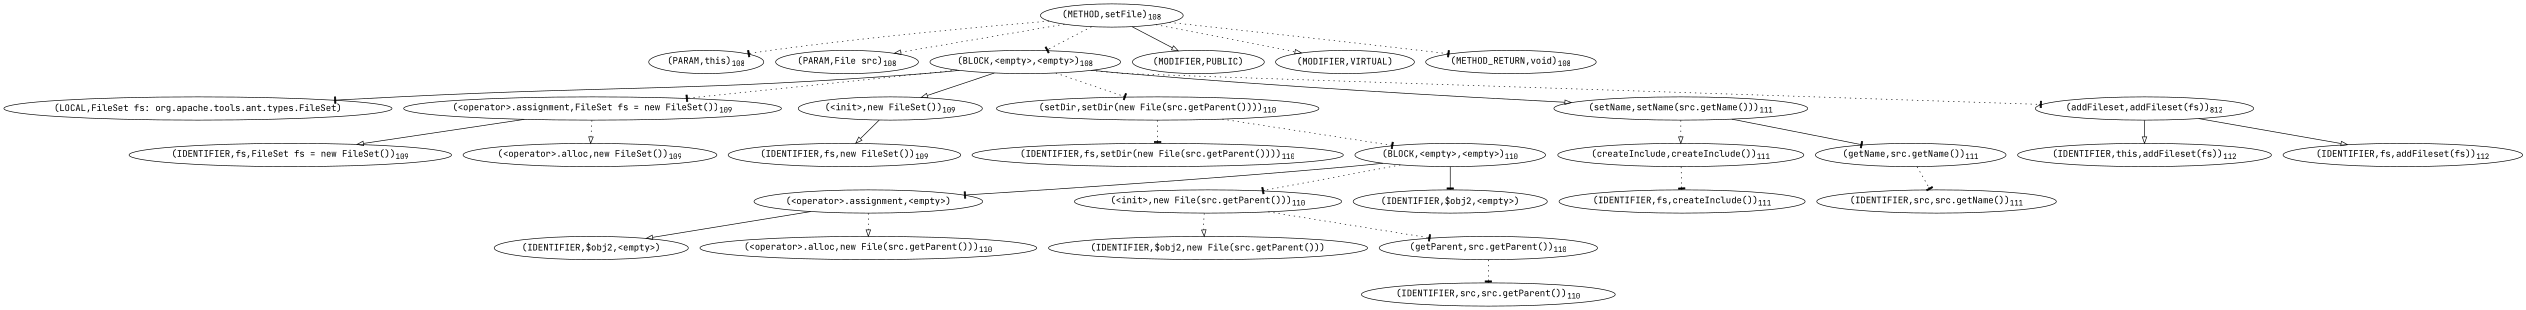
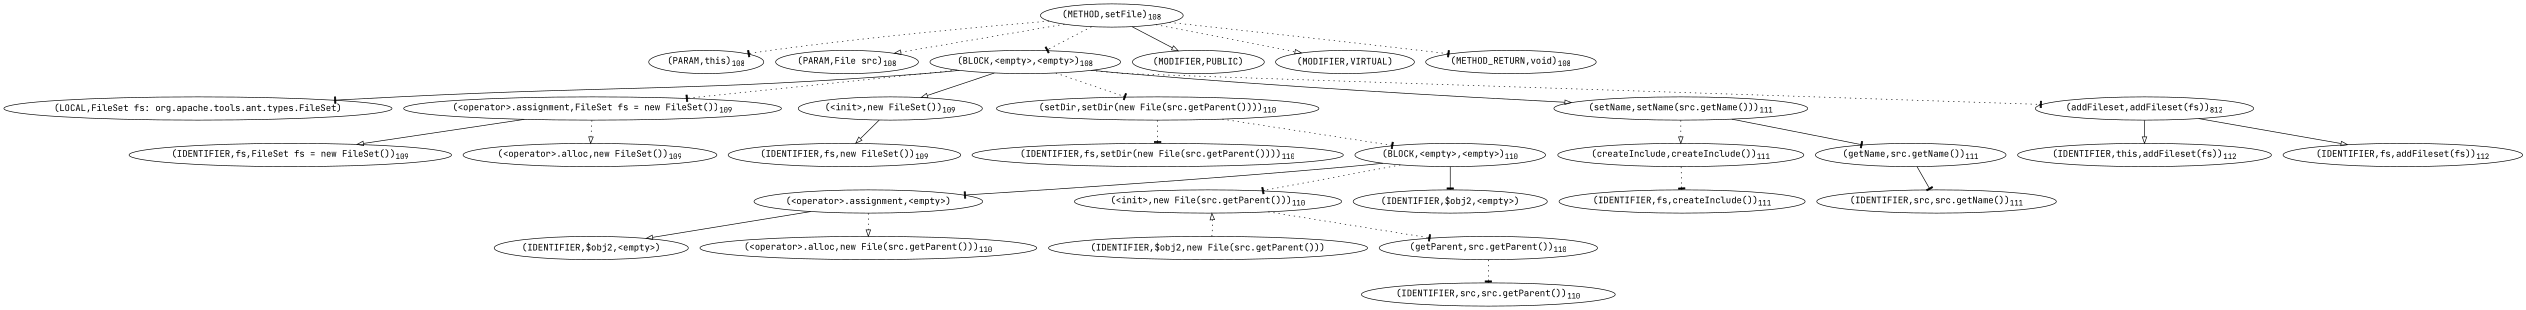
edge "(getName,src.getName())" -> "(IDENTIFIER,src,src.getName())": style dotted -> solid
edge "(<init>,new File(src.getParent()))" -> "(IDENTIFIER,$obj2,new File(src.getParent()))": reversed
